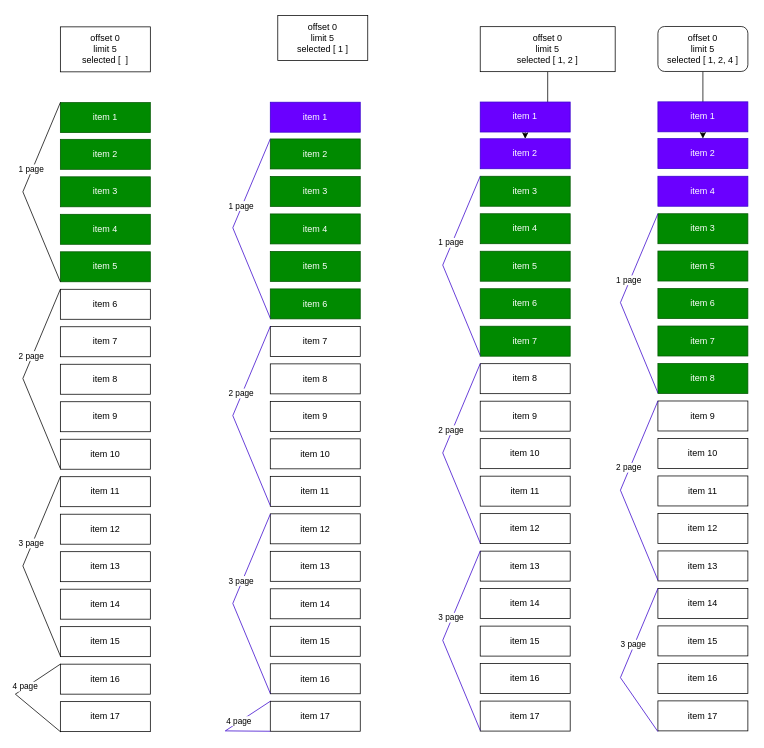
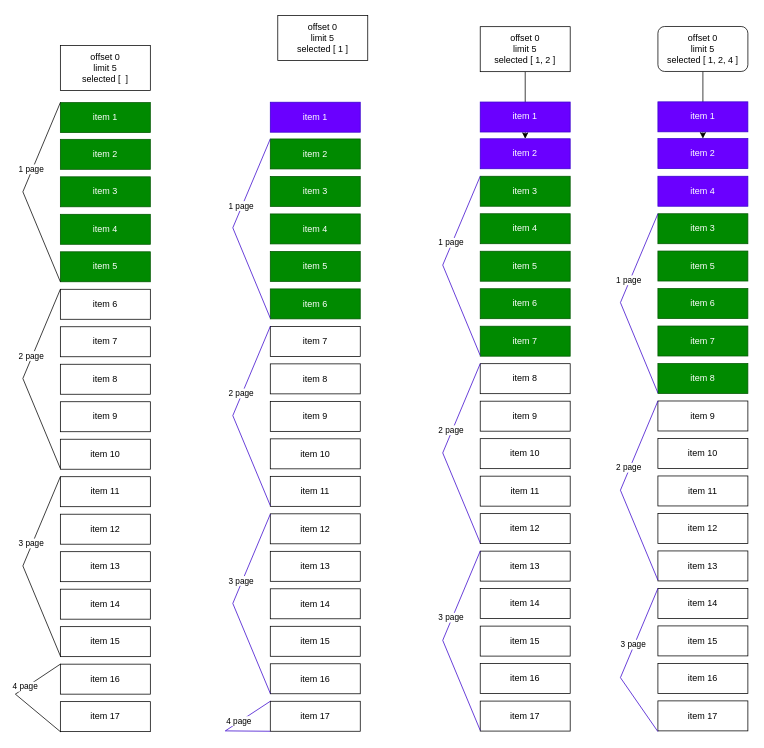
node "offset 0 limit 5 selected [ ]": moved (105, 49) -> (105, 68)
node "offset 0 limit 5 selected [ 1, 2 ]": size 135x45 -> 90x45
